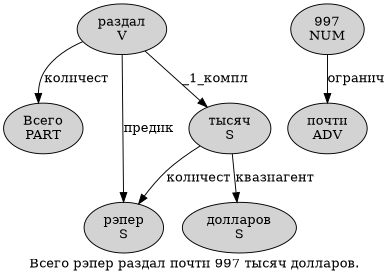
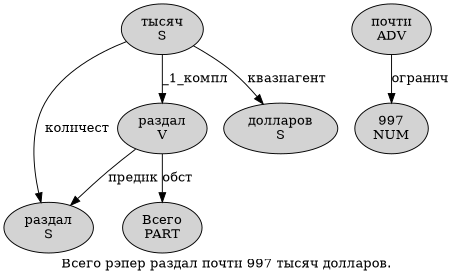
edge "997 NUM" -> "почти ADV": reversed
edge "раздал V" -> "тысяч S": reversed
edge "раздал V" -> "Всего PART": label "количест" -> "обст"
node "рэпер S": label "рэпер S" -> "раздал S"
